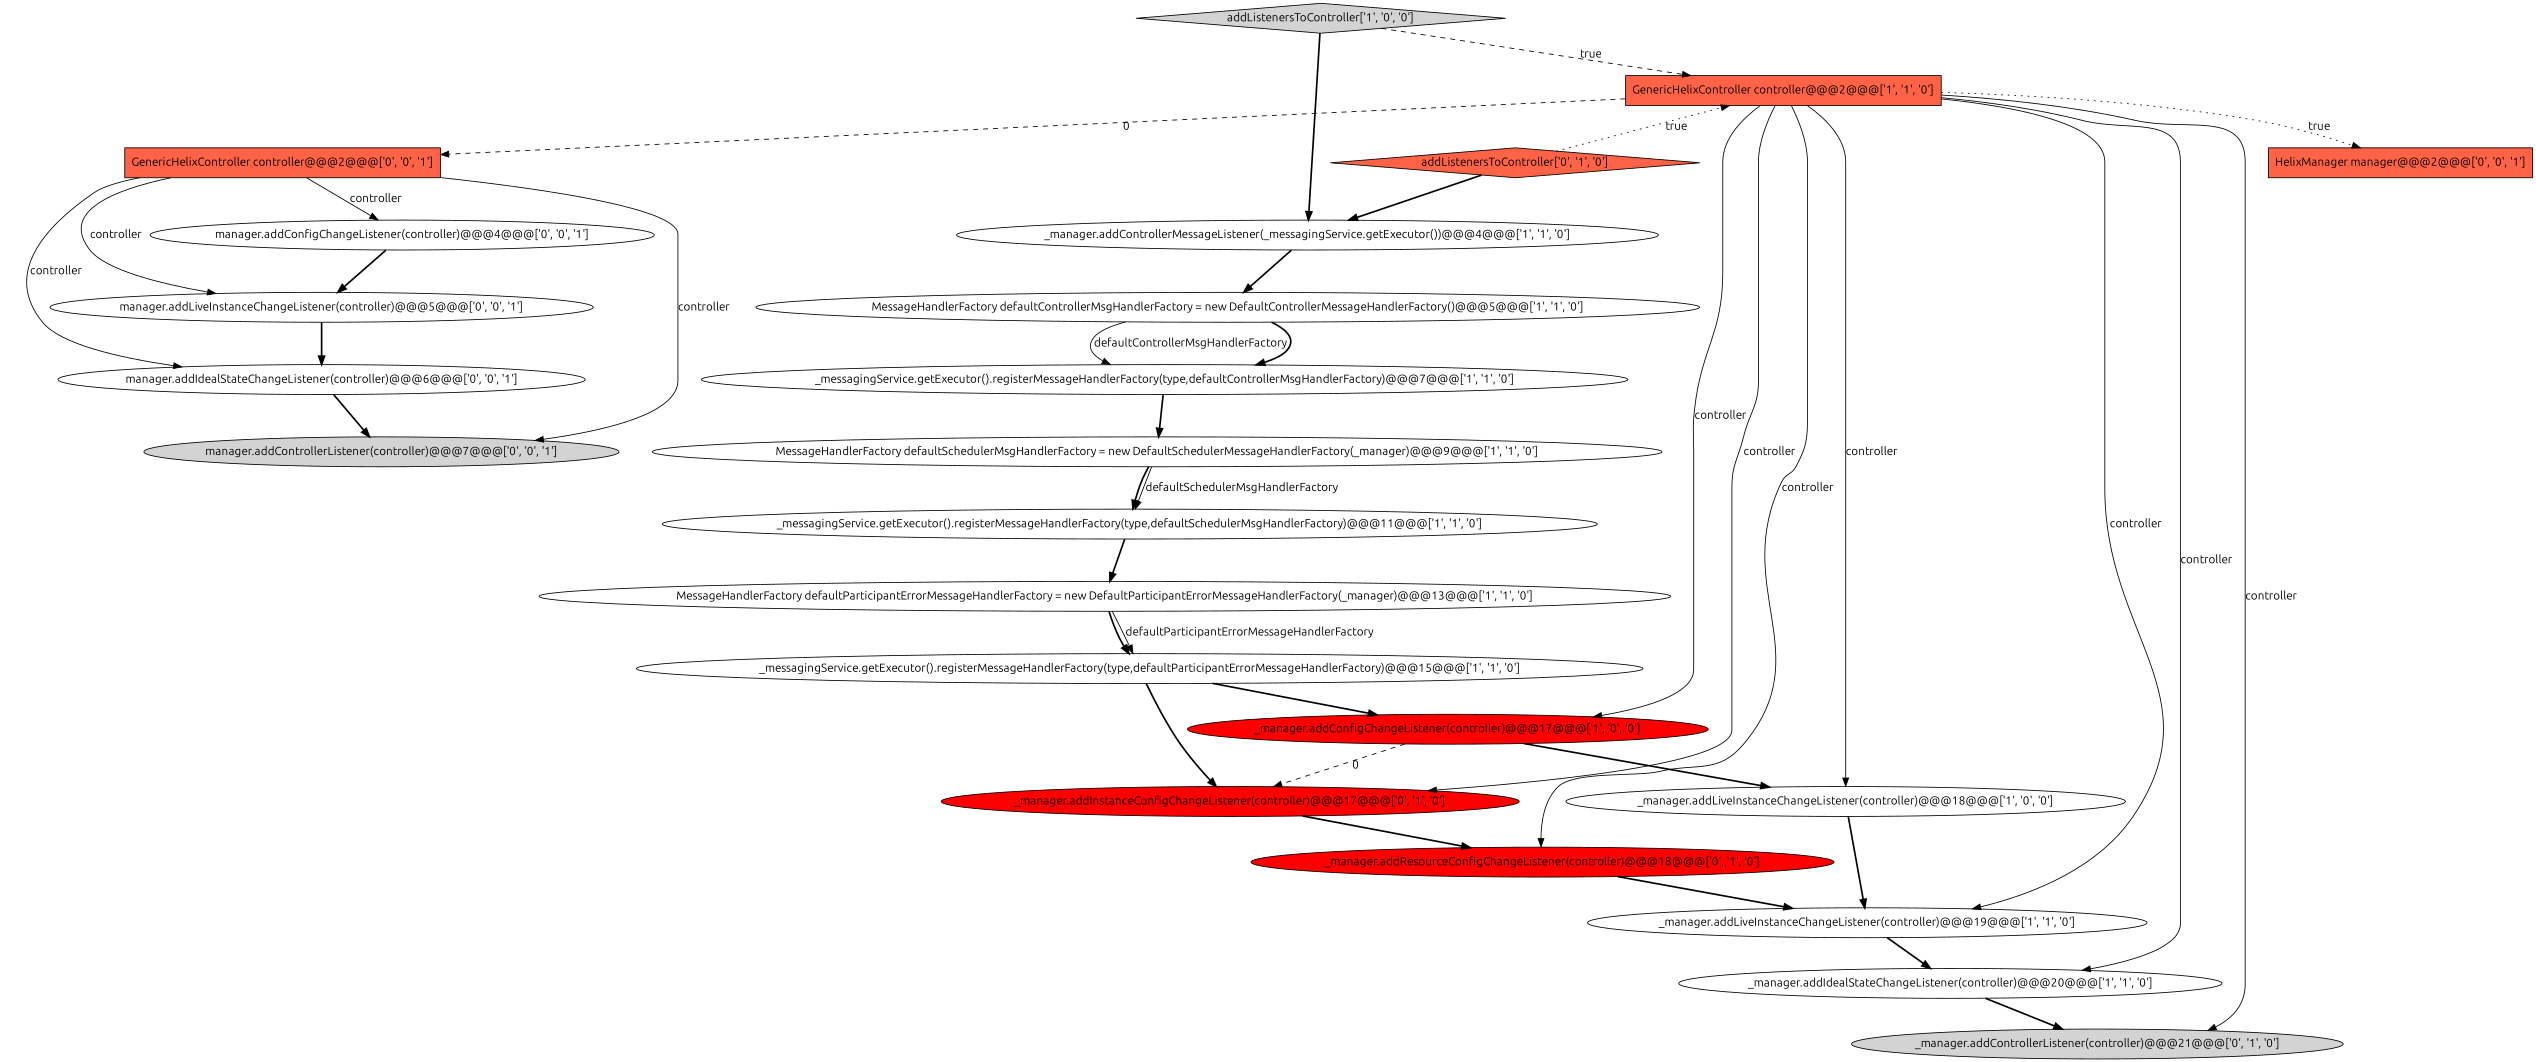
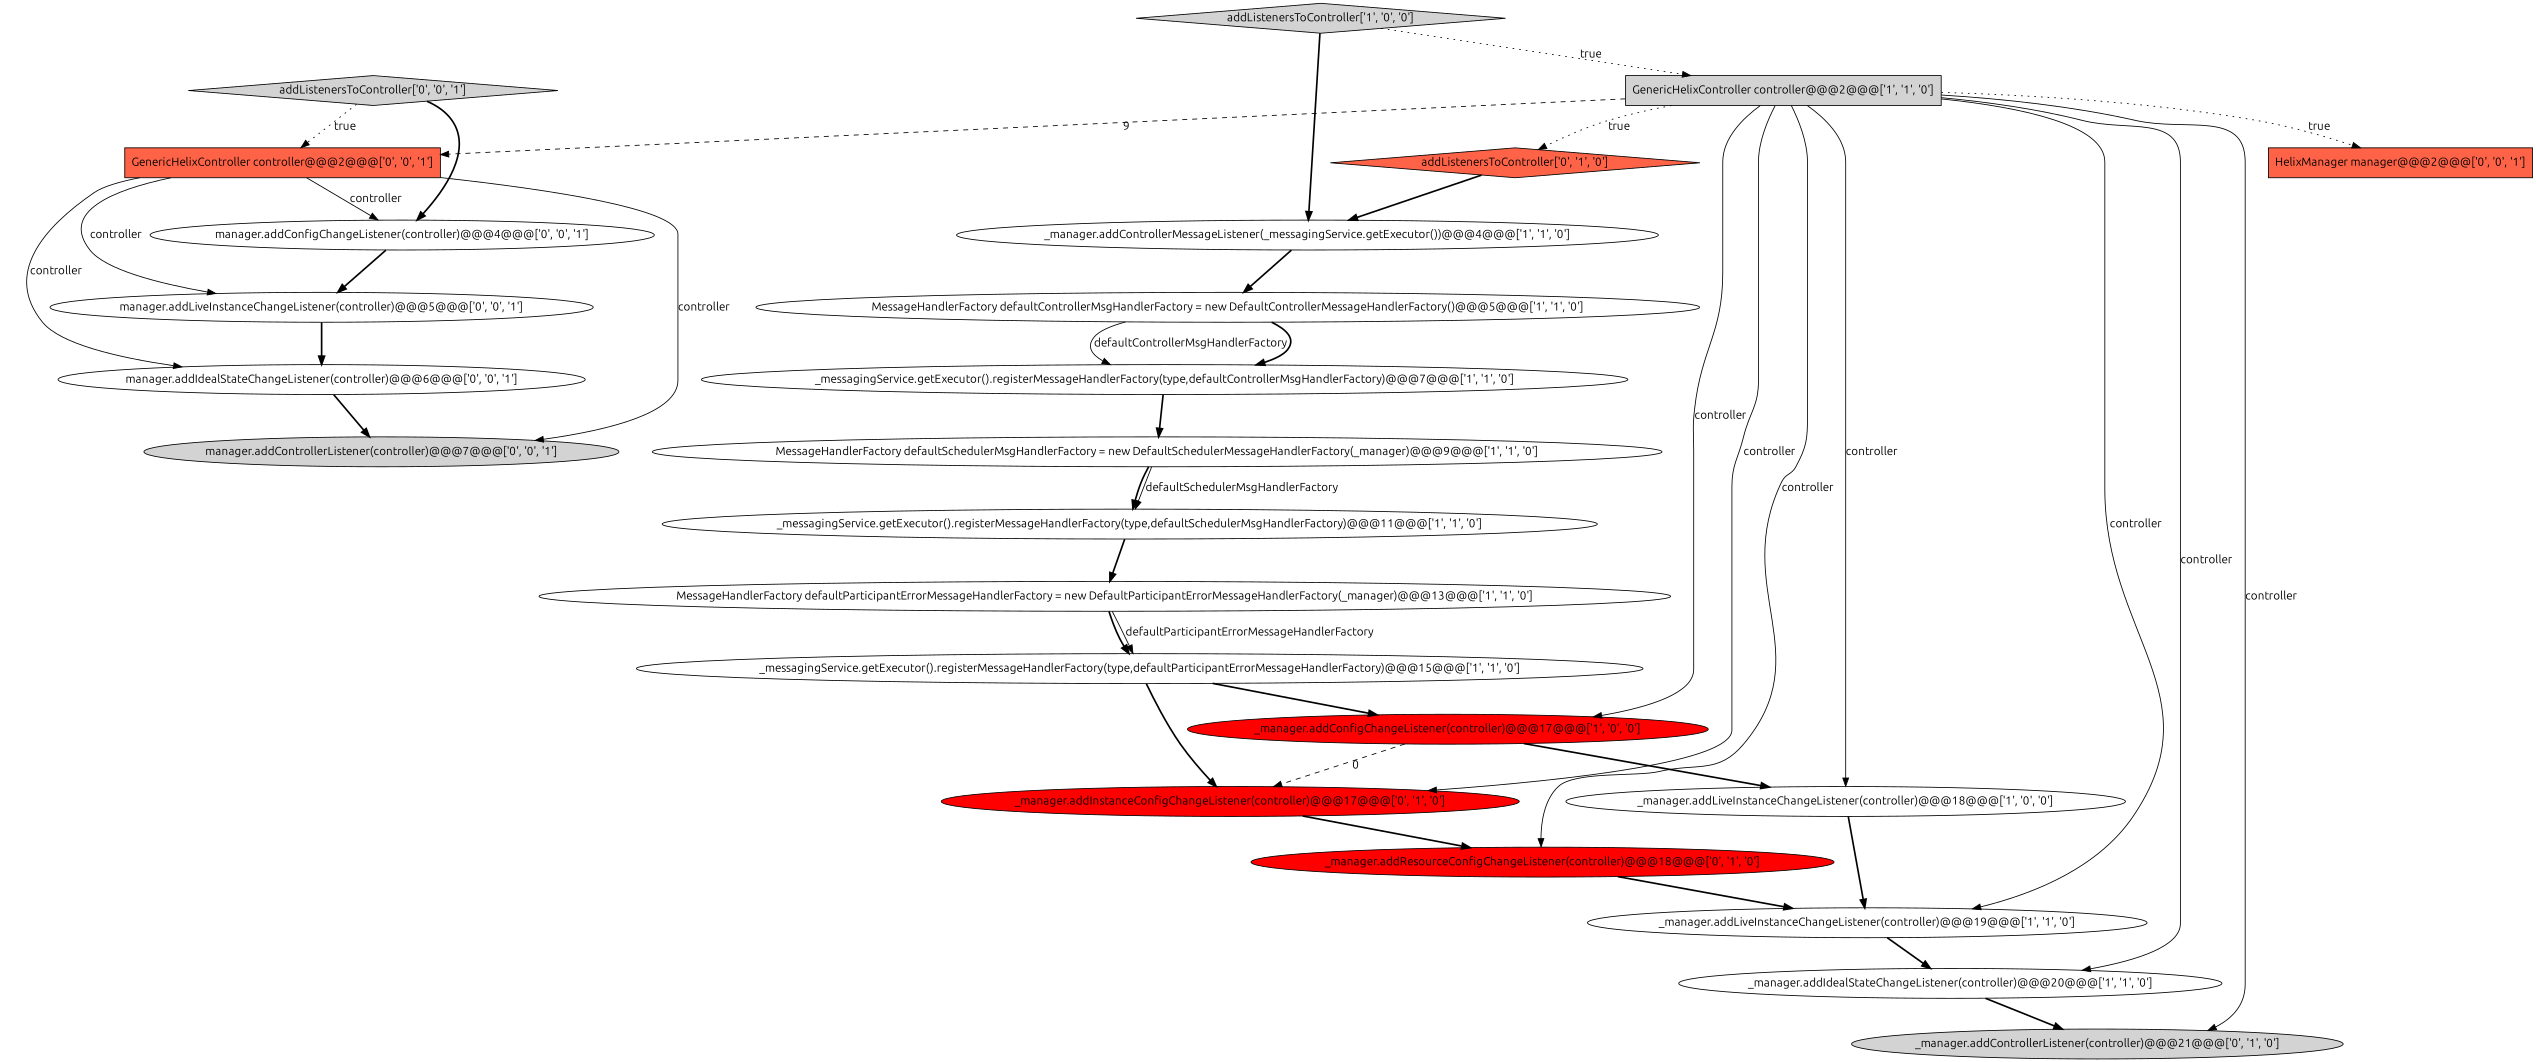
edge "addListenersToController['1', '0', '0']" -> "GenericHelixController controller@@@2@@@['1', '1', '0']": style dashed -> dotted
node "addListenersToController['0', '0', '1']": added
node "GenericHelixController controller@@@2@@@['1', '1', '0']": fillcolor tomato -> lightgray
edge "GenericHelixController controller@@@2@@@['1', '1', '0']" -> "GenericHelixController controller@@@2@@@['0', '0', '1']": label "0" -> "9"
edge "addListenersToController['0', '1', '0']" -> "GenericHelixController controller@@@2@@@['1', '1', '0']": reversed
